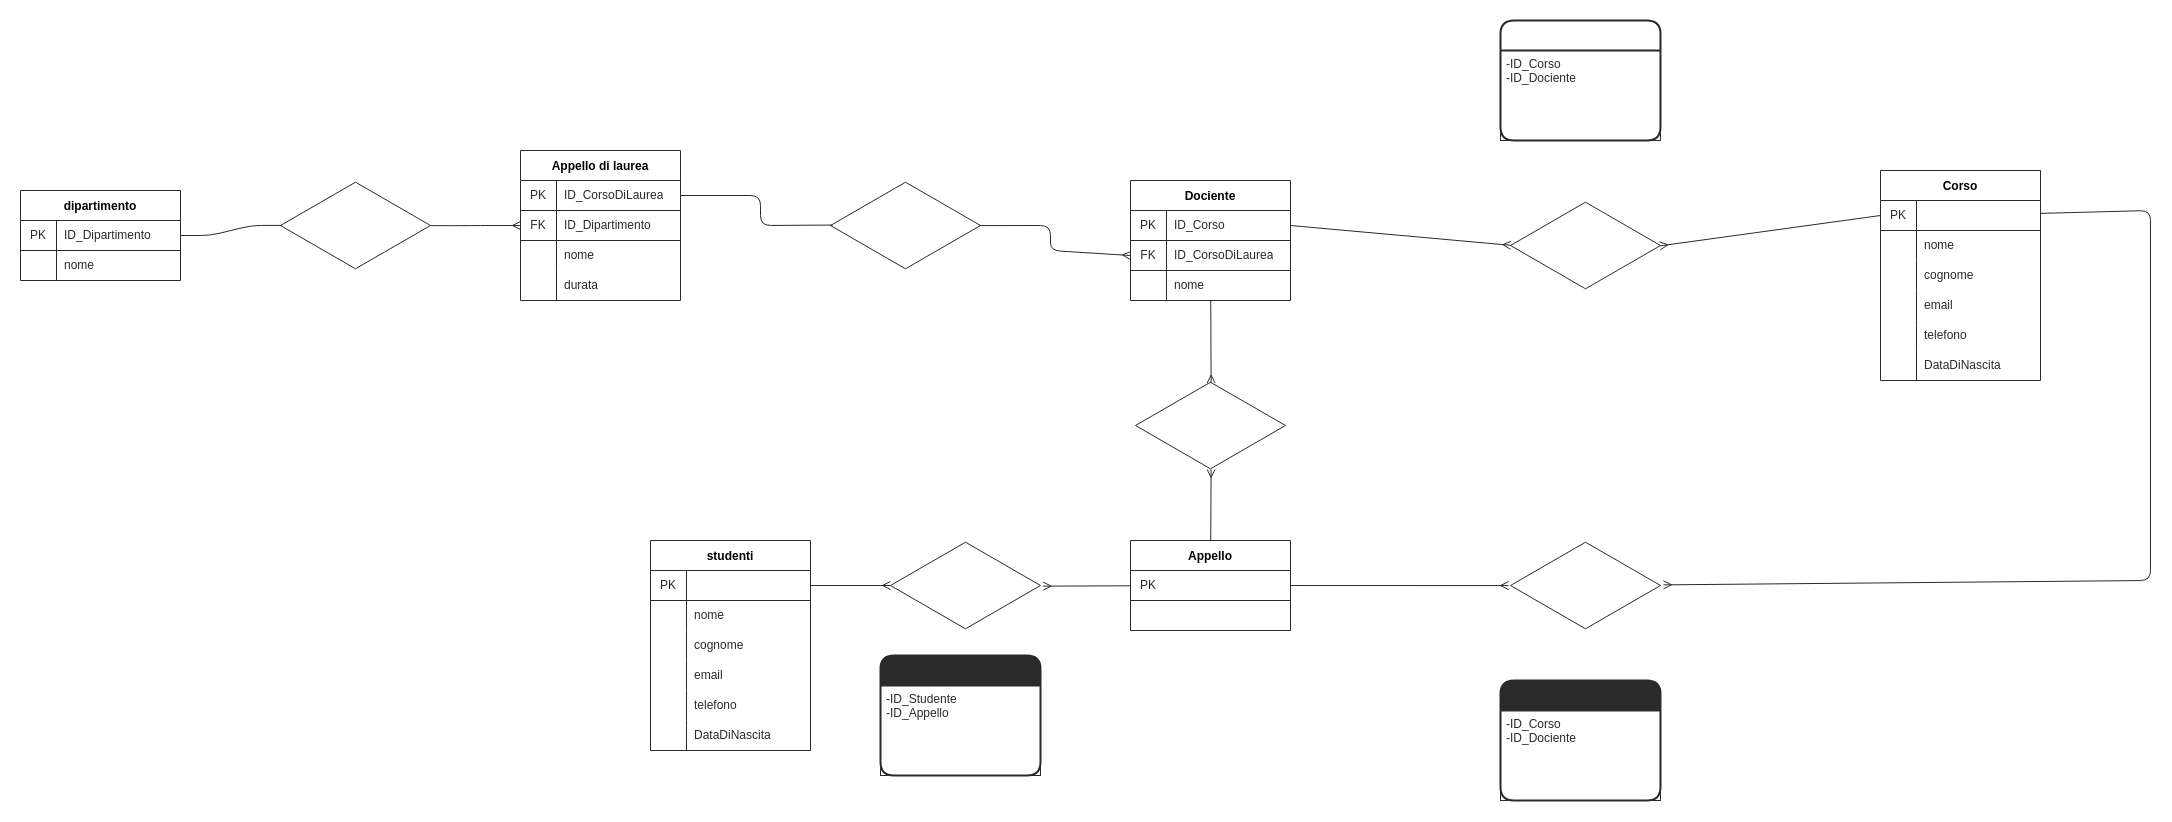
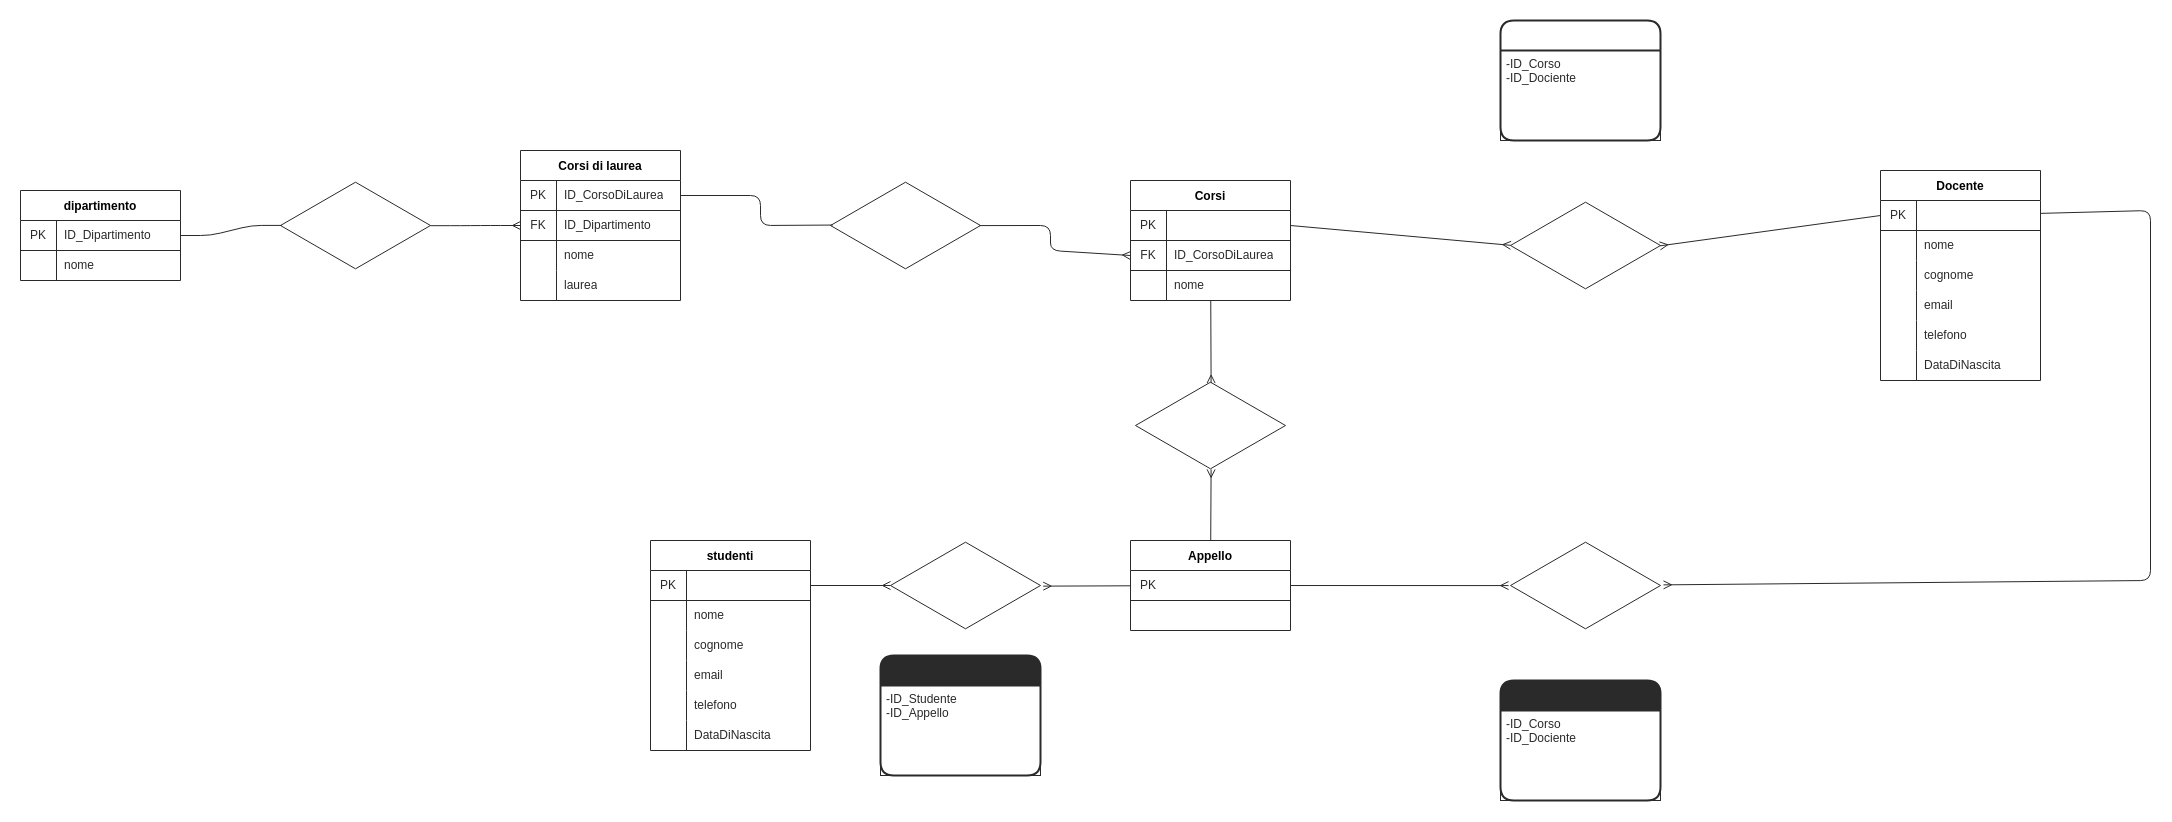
node "Appello di laurea": label "Appello di laurea" -> "Corsi di laurea"
node "Corso": label "Corso" -> "Docente"
node "Dociente": label "Dociente" -> "Corsi"
node "ID_Corso": removed
node "durata": label "durata" -> "laurea"
